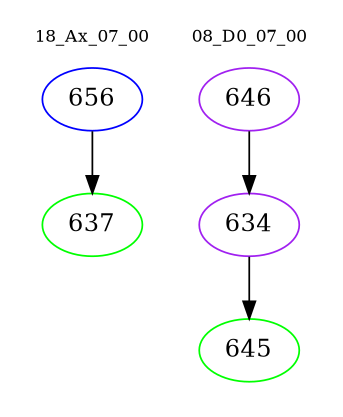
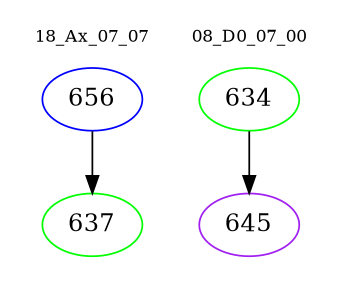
cluster "18_Ax_07_00": label "18_Ax_07_00" -> "18_Ax_07_07"
node "646": removed
node "634": color purple -> green
node "645": color green -> purple
